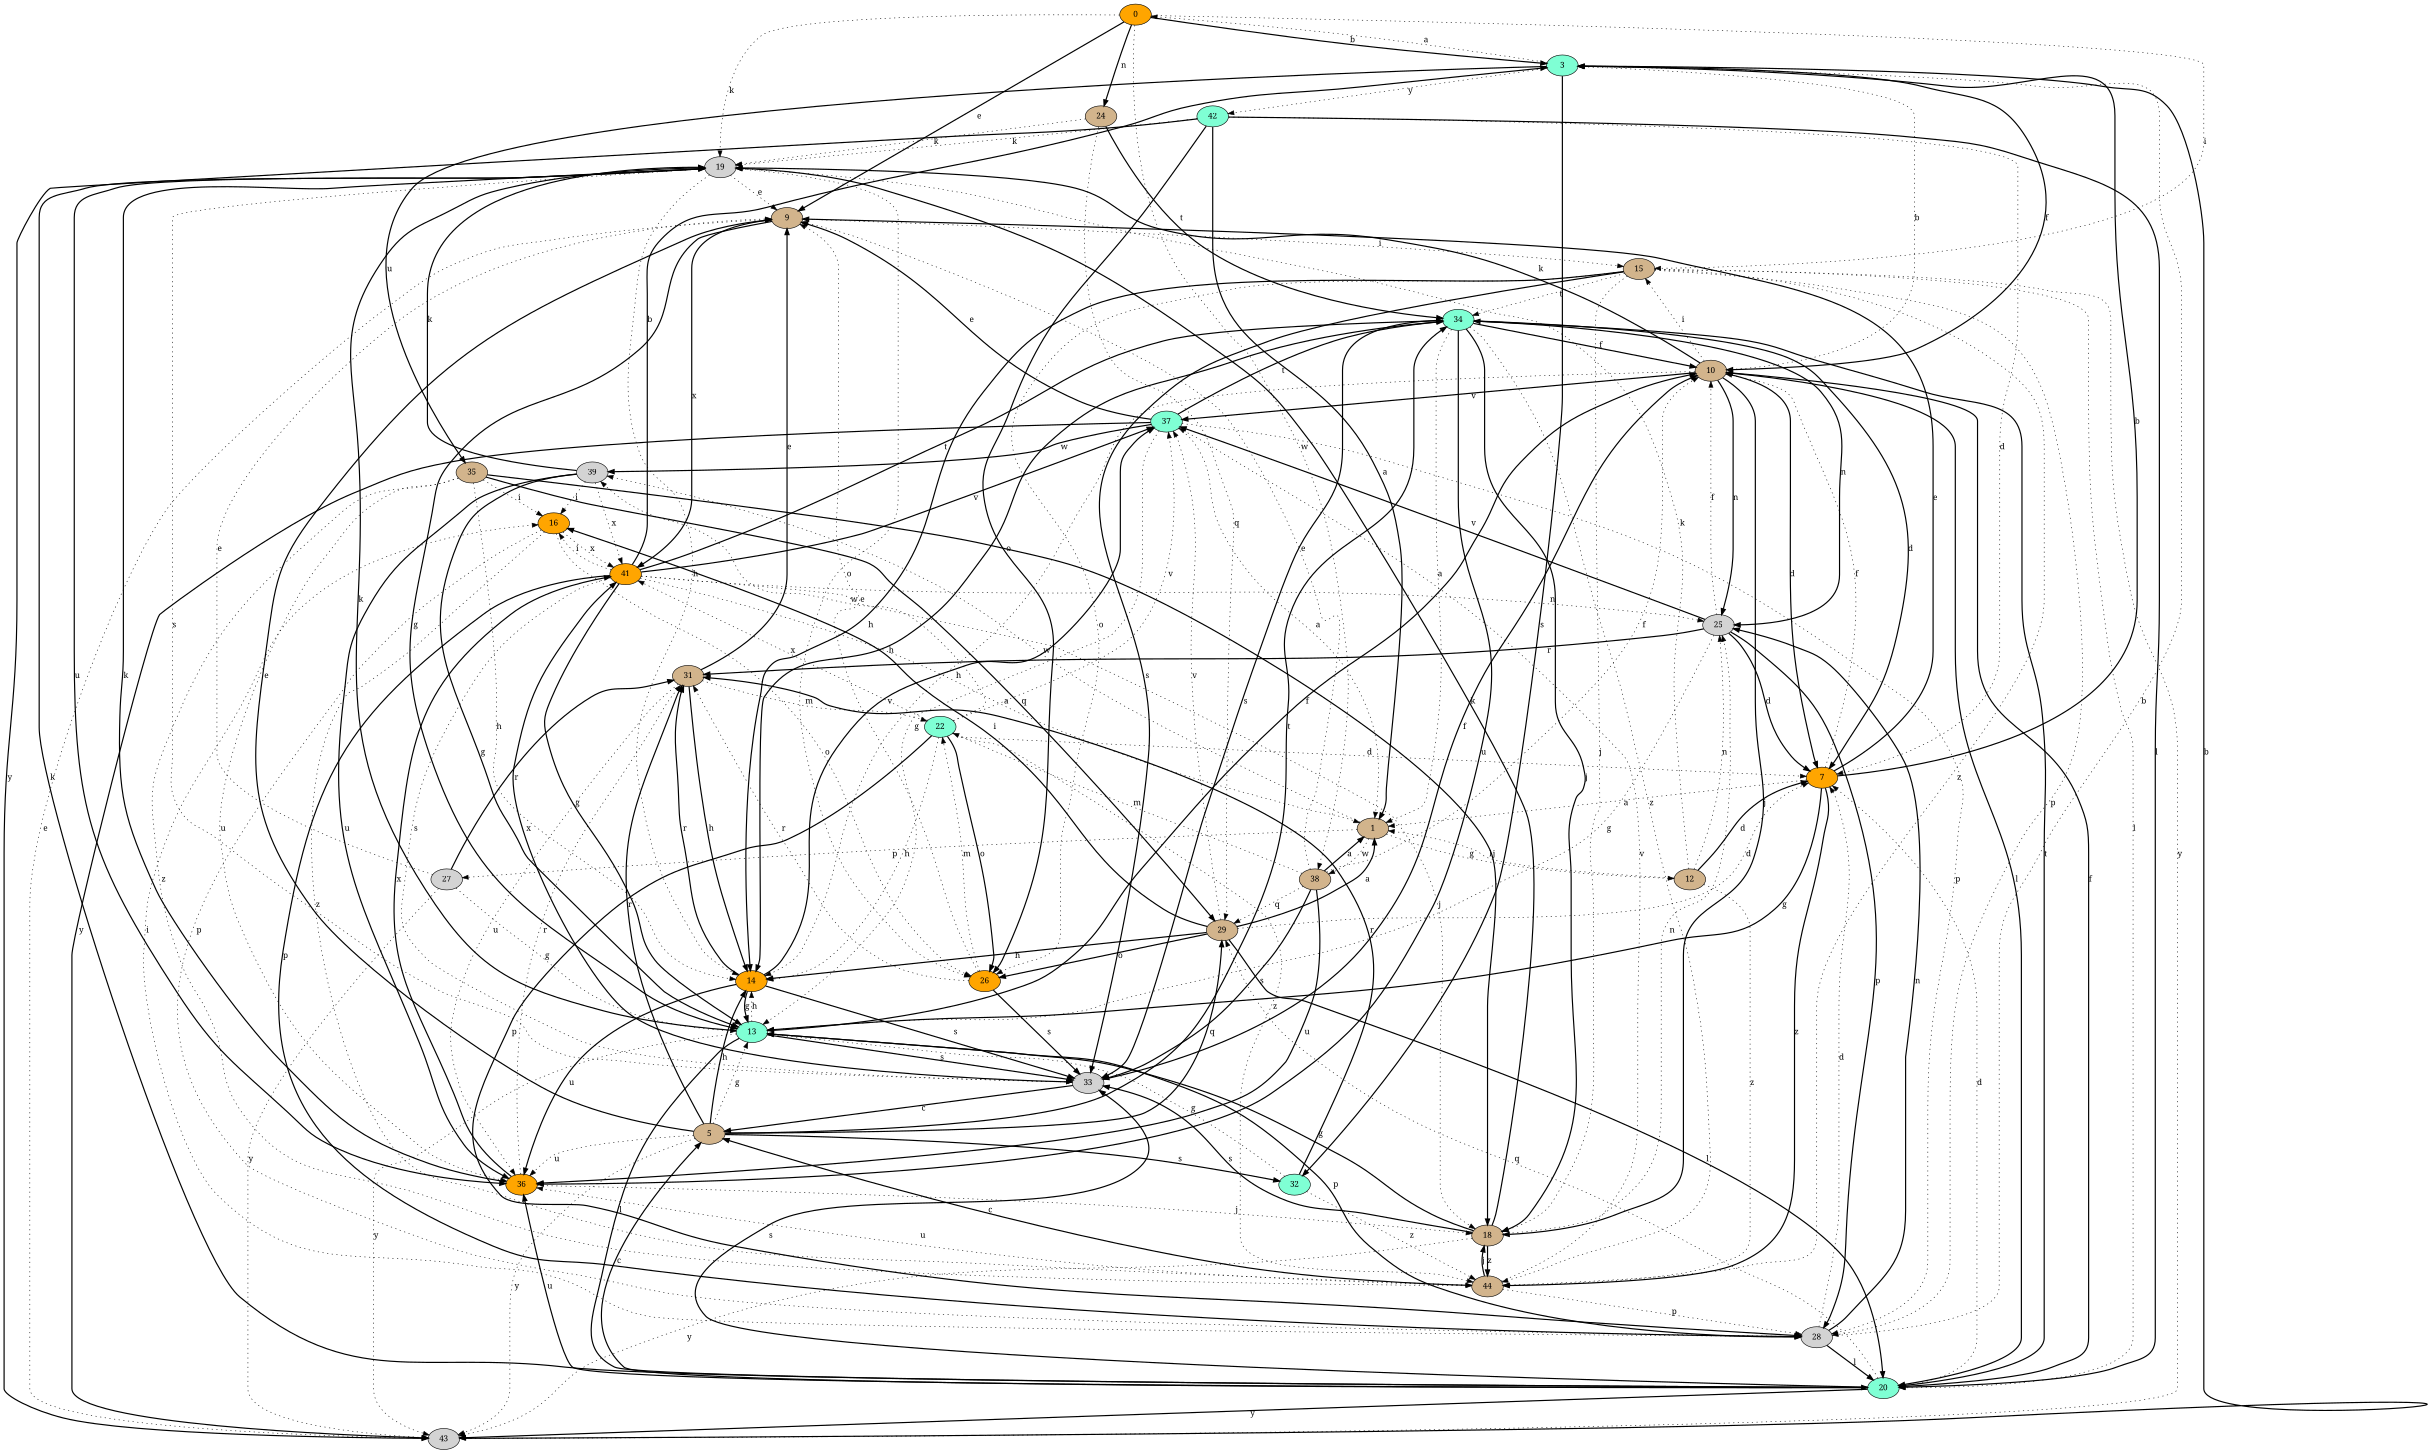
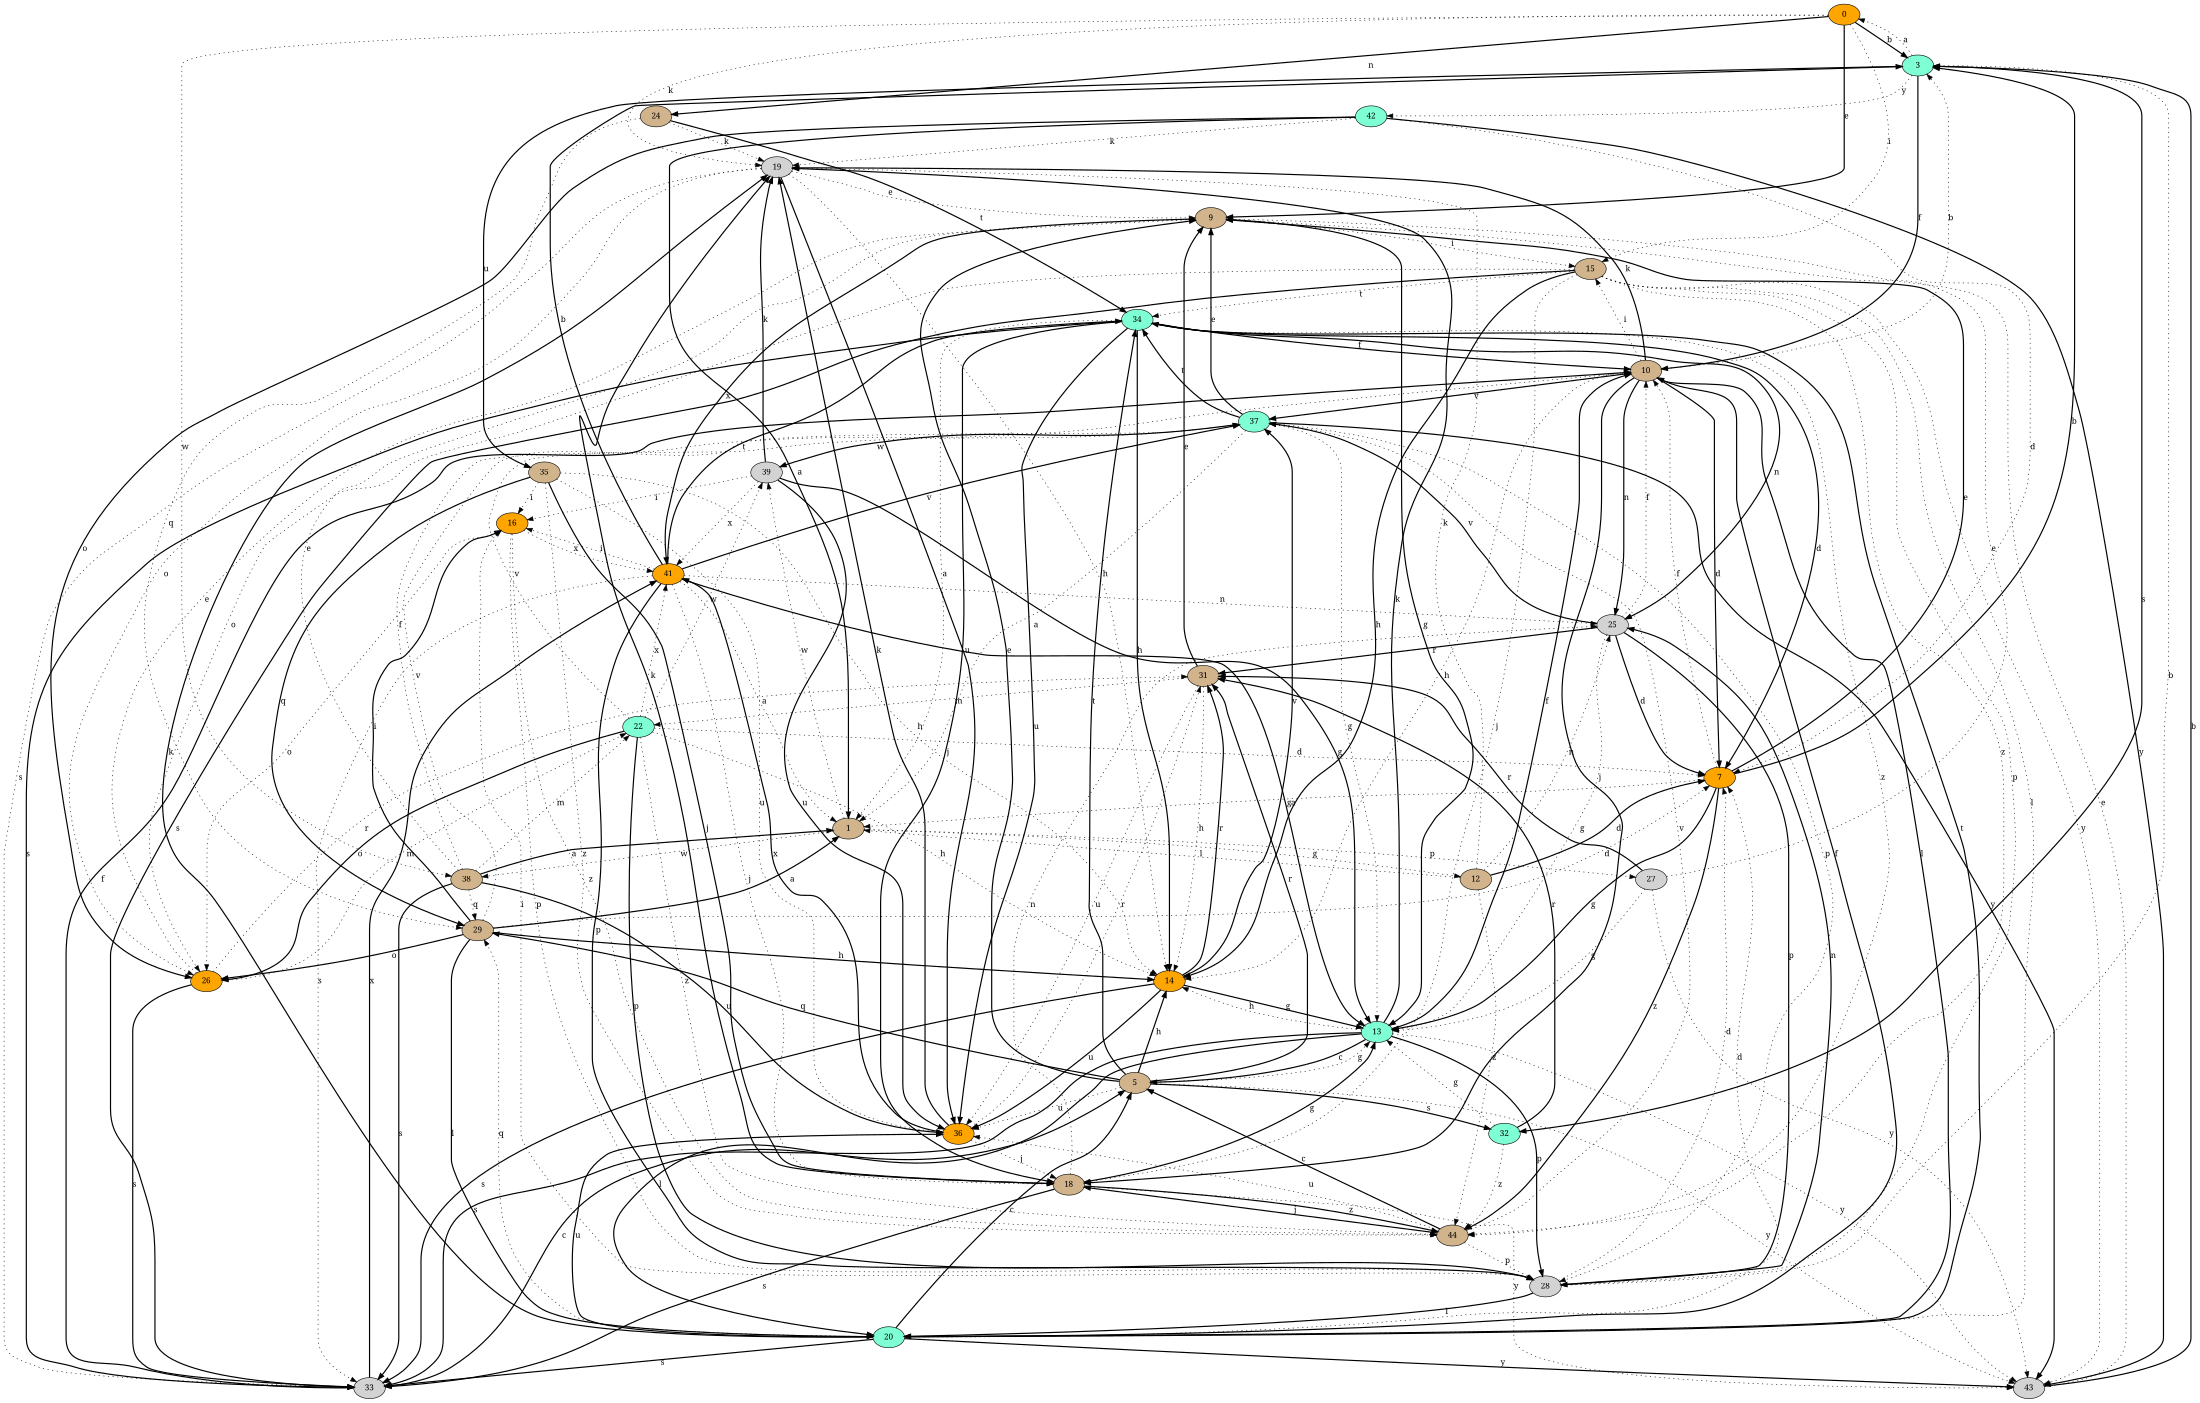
edge "42" -> "20": removed, label "l"
edge "31" -> "14": style bold -> dotted
edge "13" -> "5": added, label "c"
